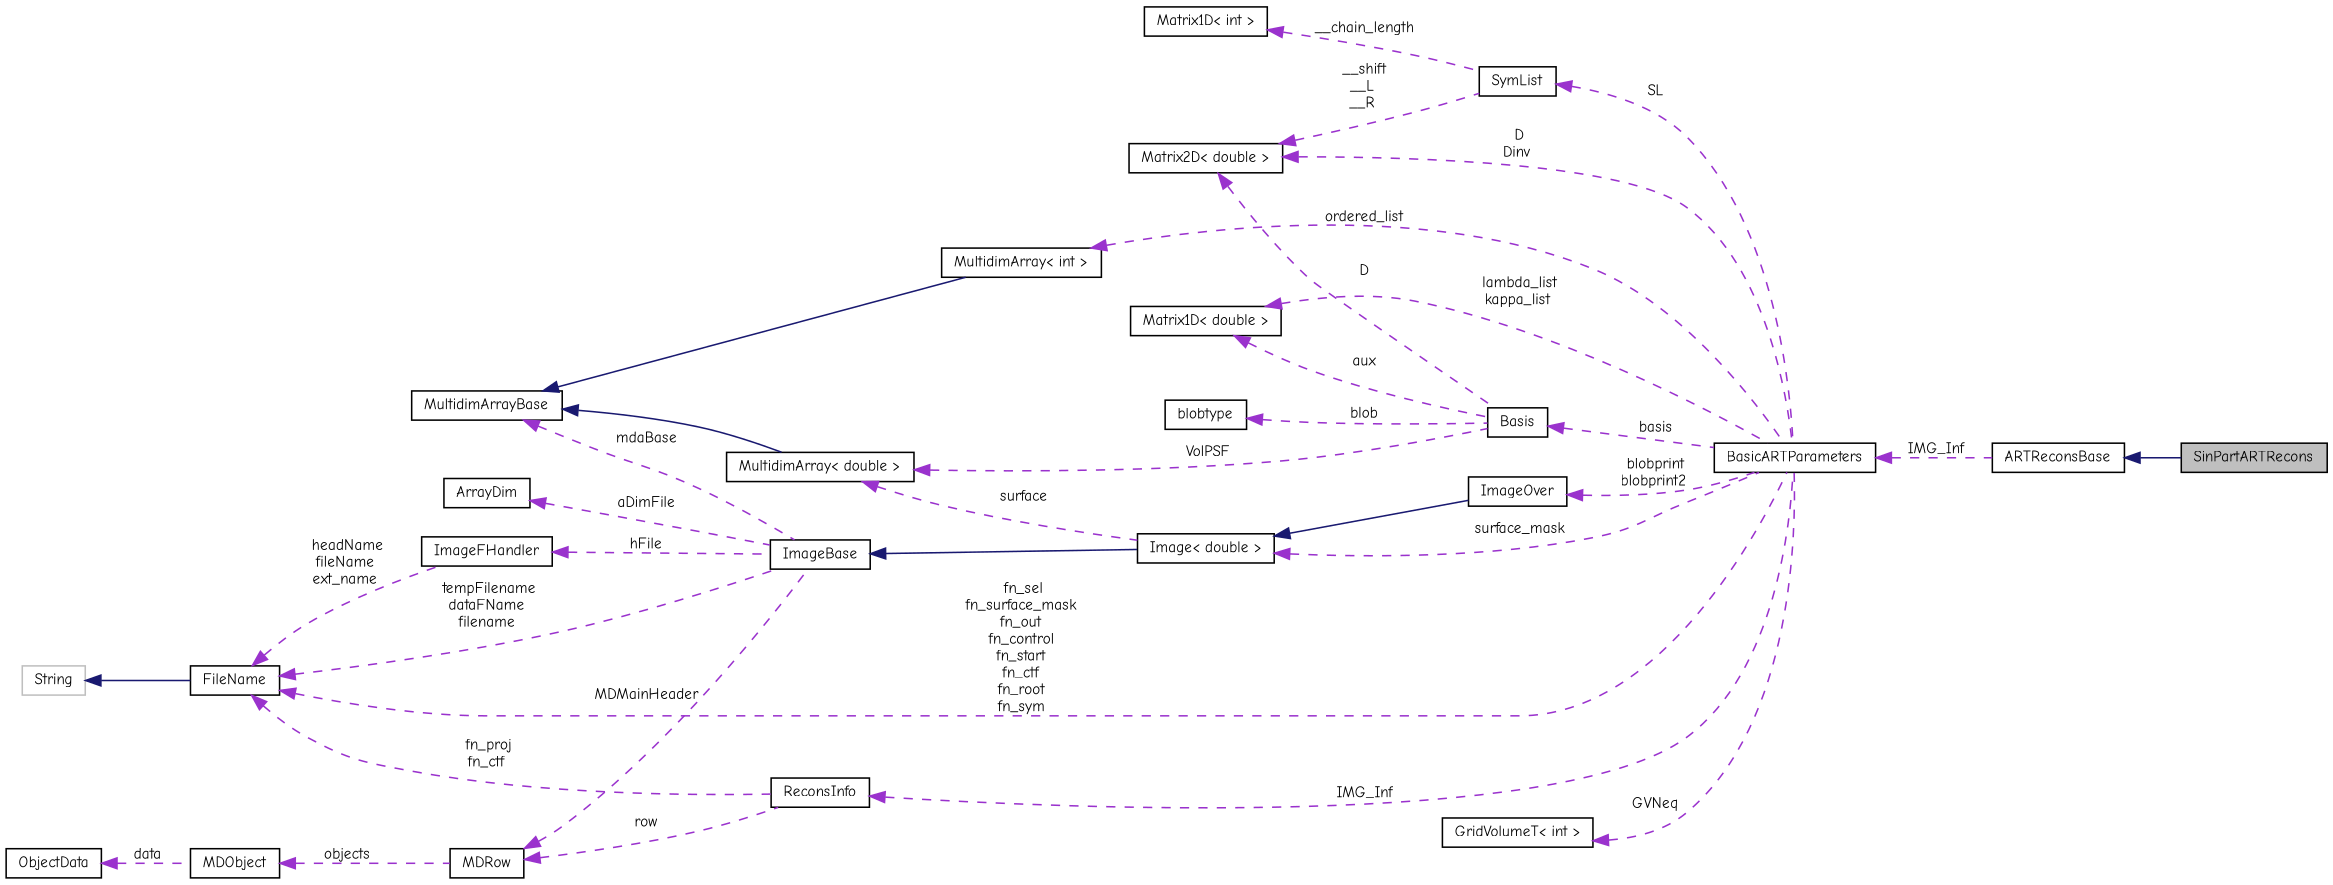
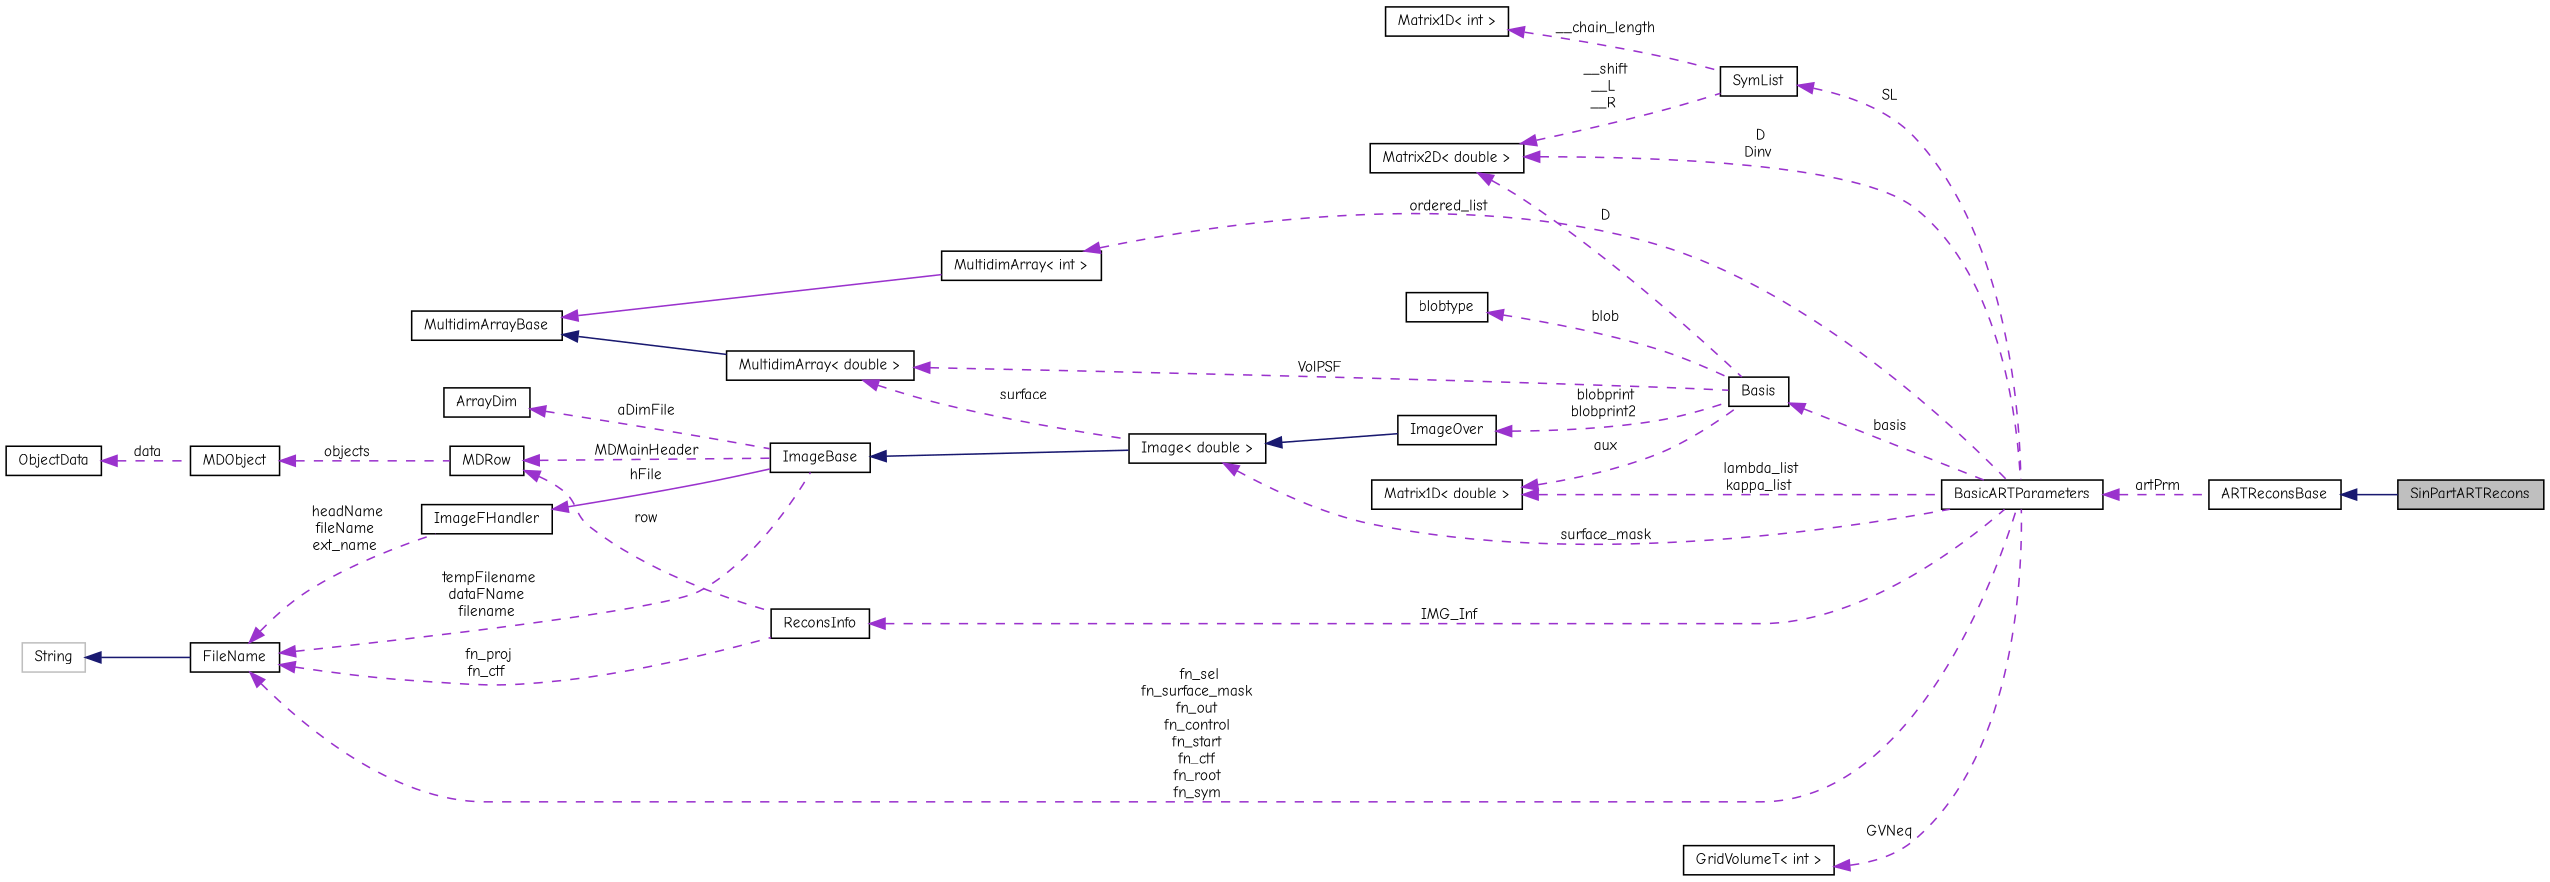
edge "MultidimArray< int >" -> "MultidimArrayBase": color midnightblue -> darkorchid3
edge "ARTReconsBase" -> "BasicARTParameters": label " IMG_Inf" -> " artPrm"
edge "ImageBase" -> "MultidimArrayBase": removed, label "mdaBase"
edge "BasicARTParameters" -> "ImageOver": now "Basis" -> "ImageOver"
edge "ImageBase" -> "ImageFHandler": style dashed -> solid
